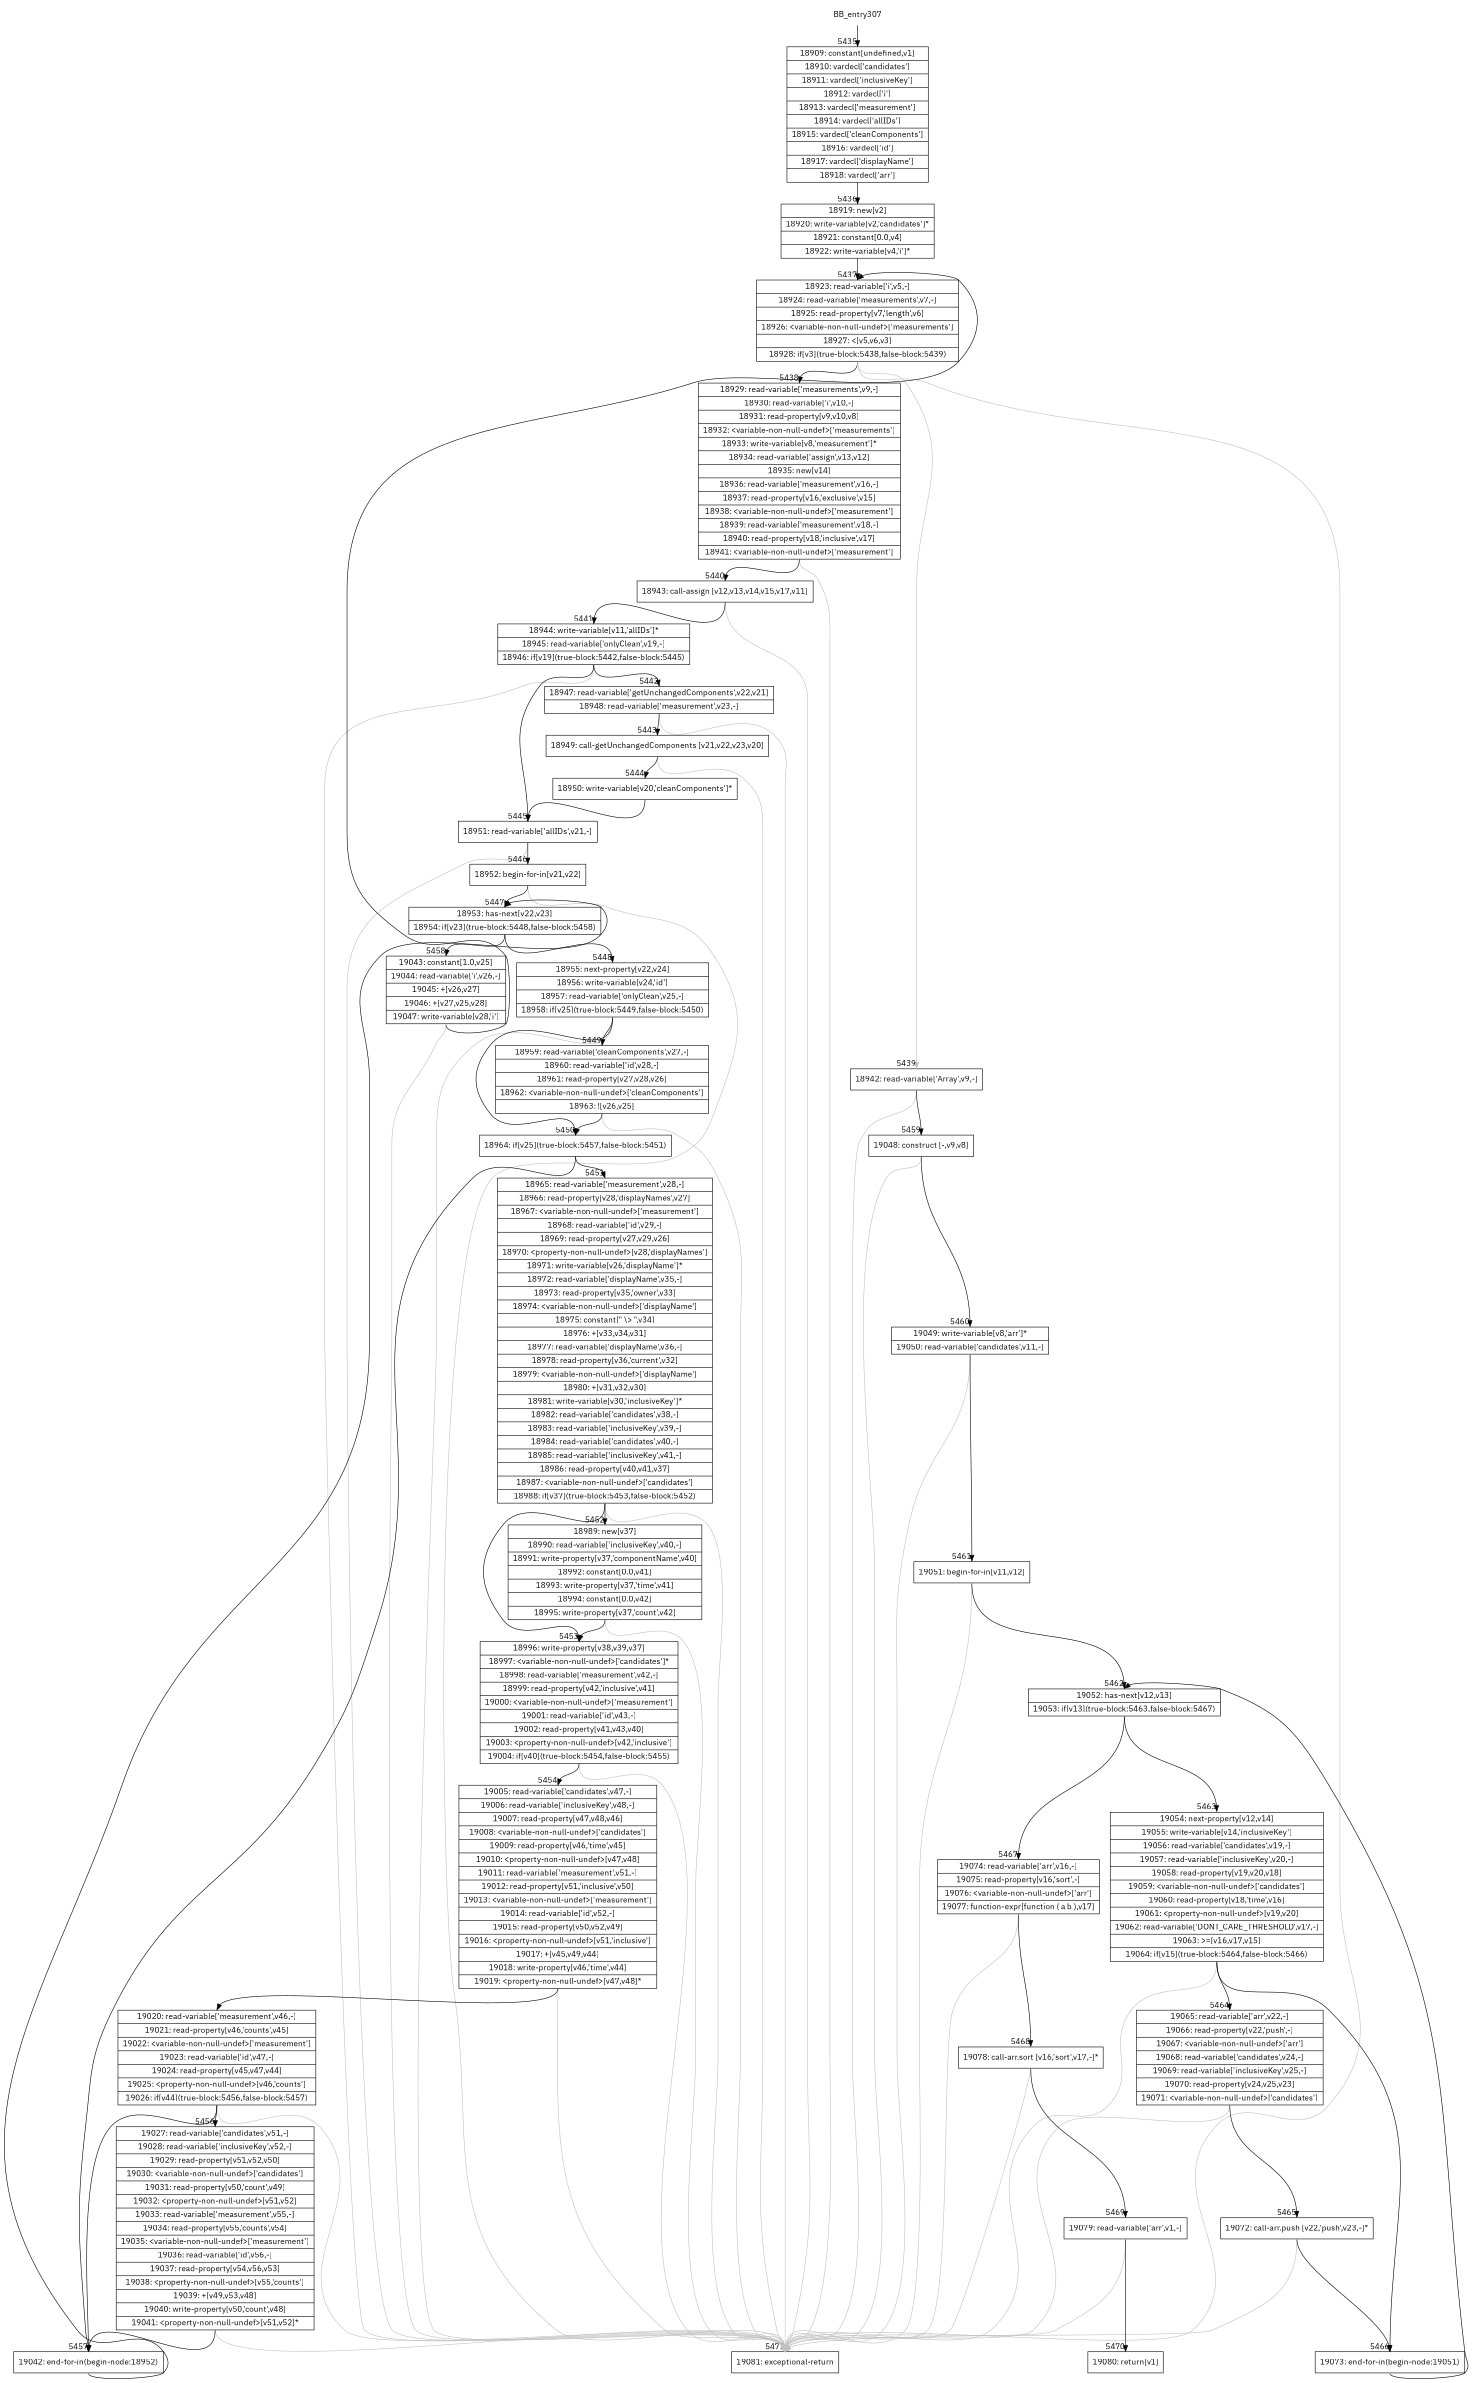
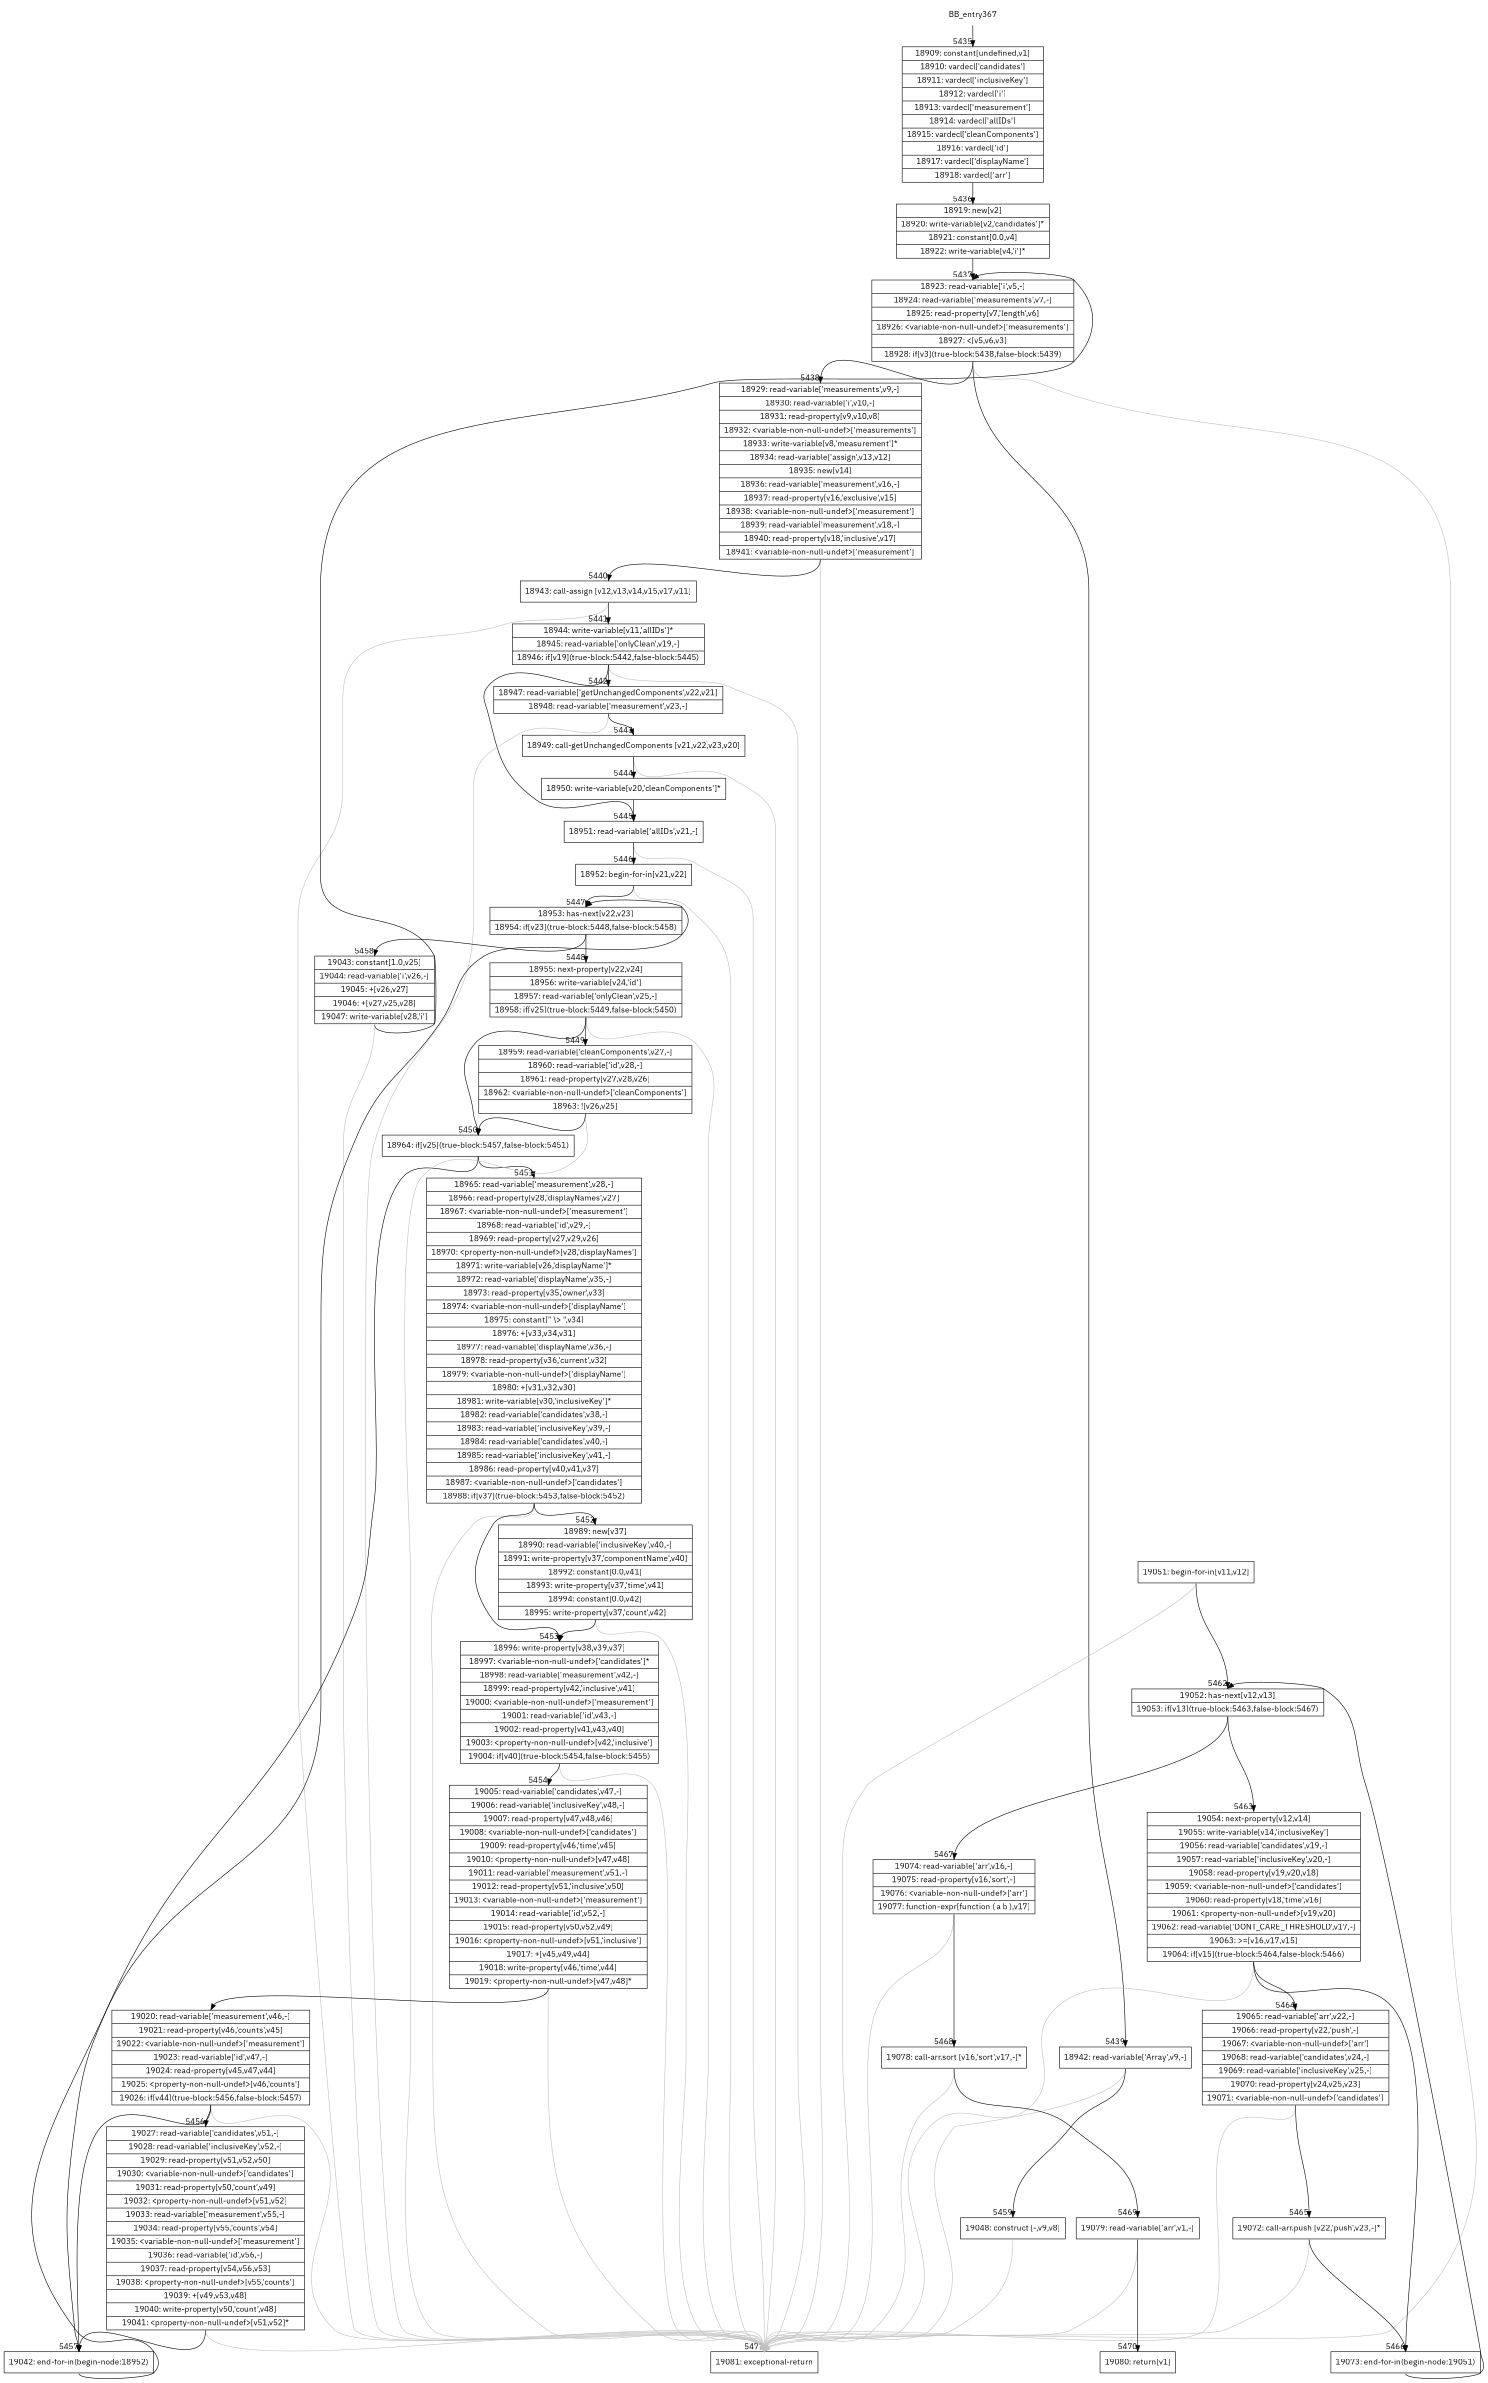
node "BB_entry307": label "BB_entry307" -> "BB_entry367"
edge "18923: read-variable['i',v5,-]" -> "18942: read-variable['Array',v9,-]": color gray -> black
node "19049: write-variable[v8,'arr']*": removed
